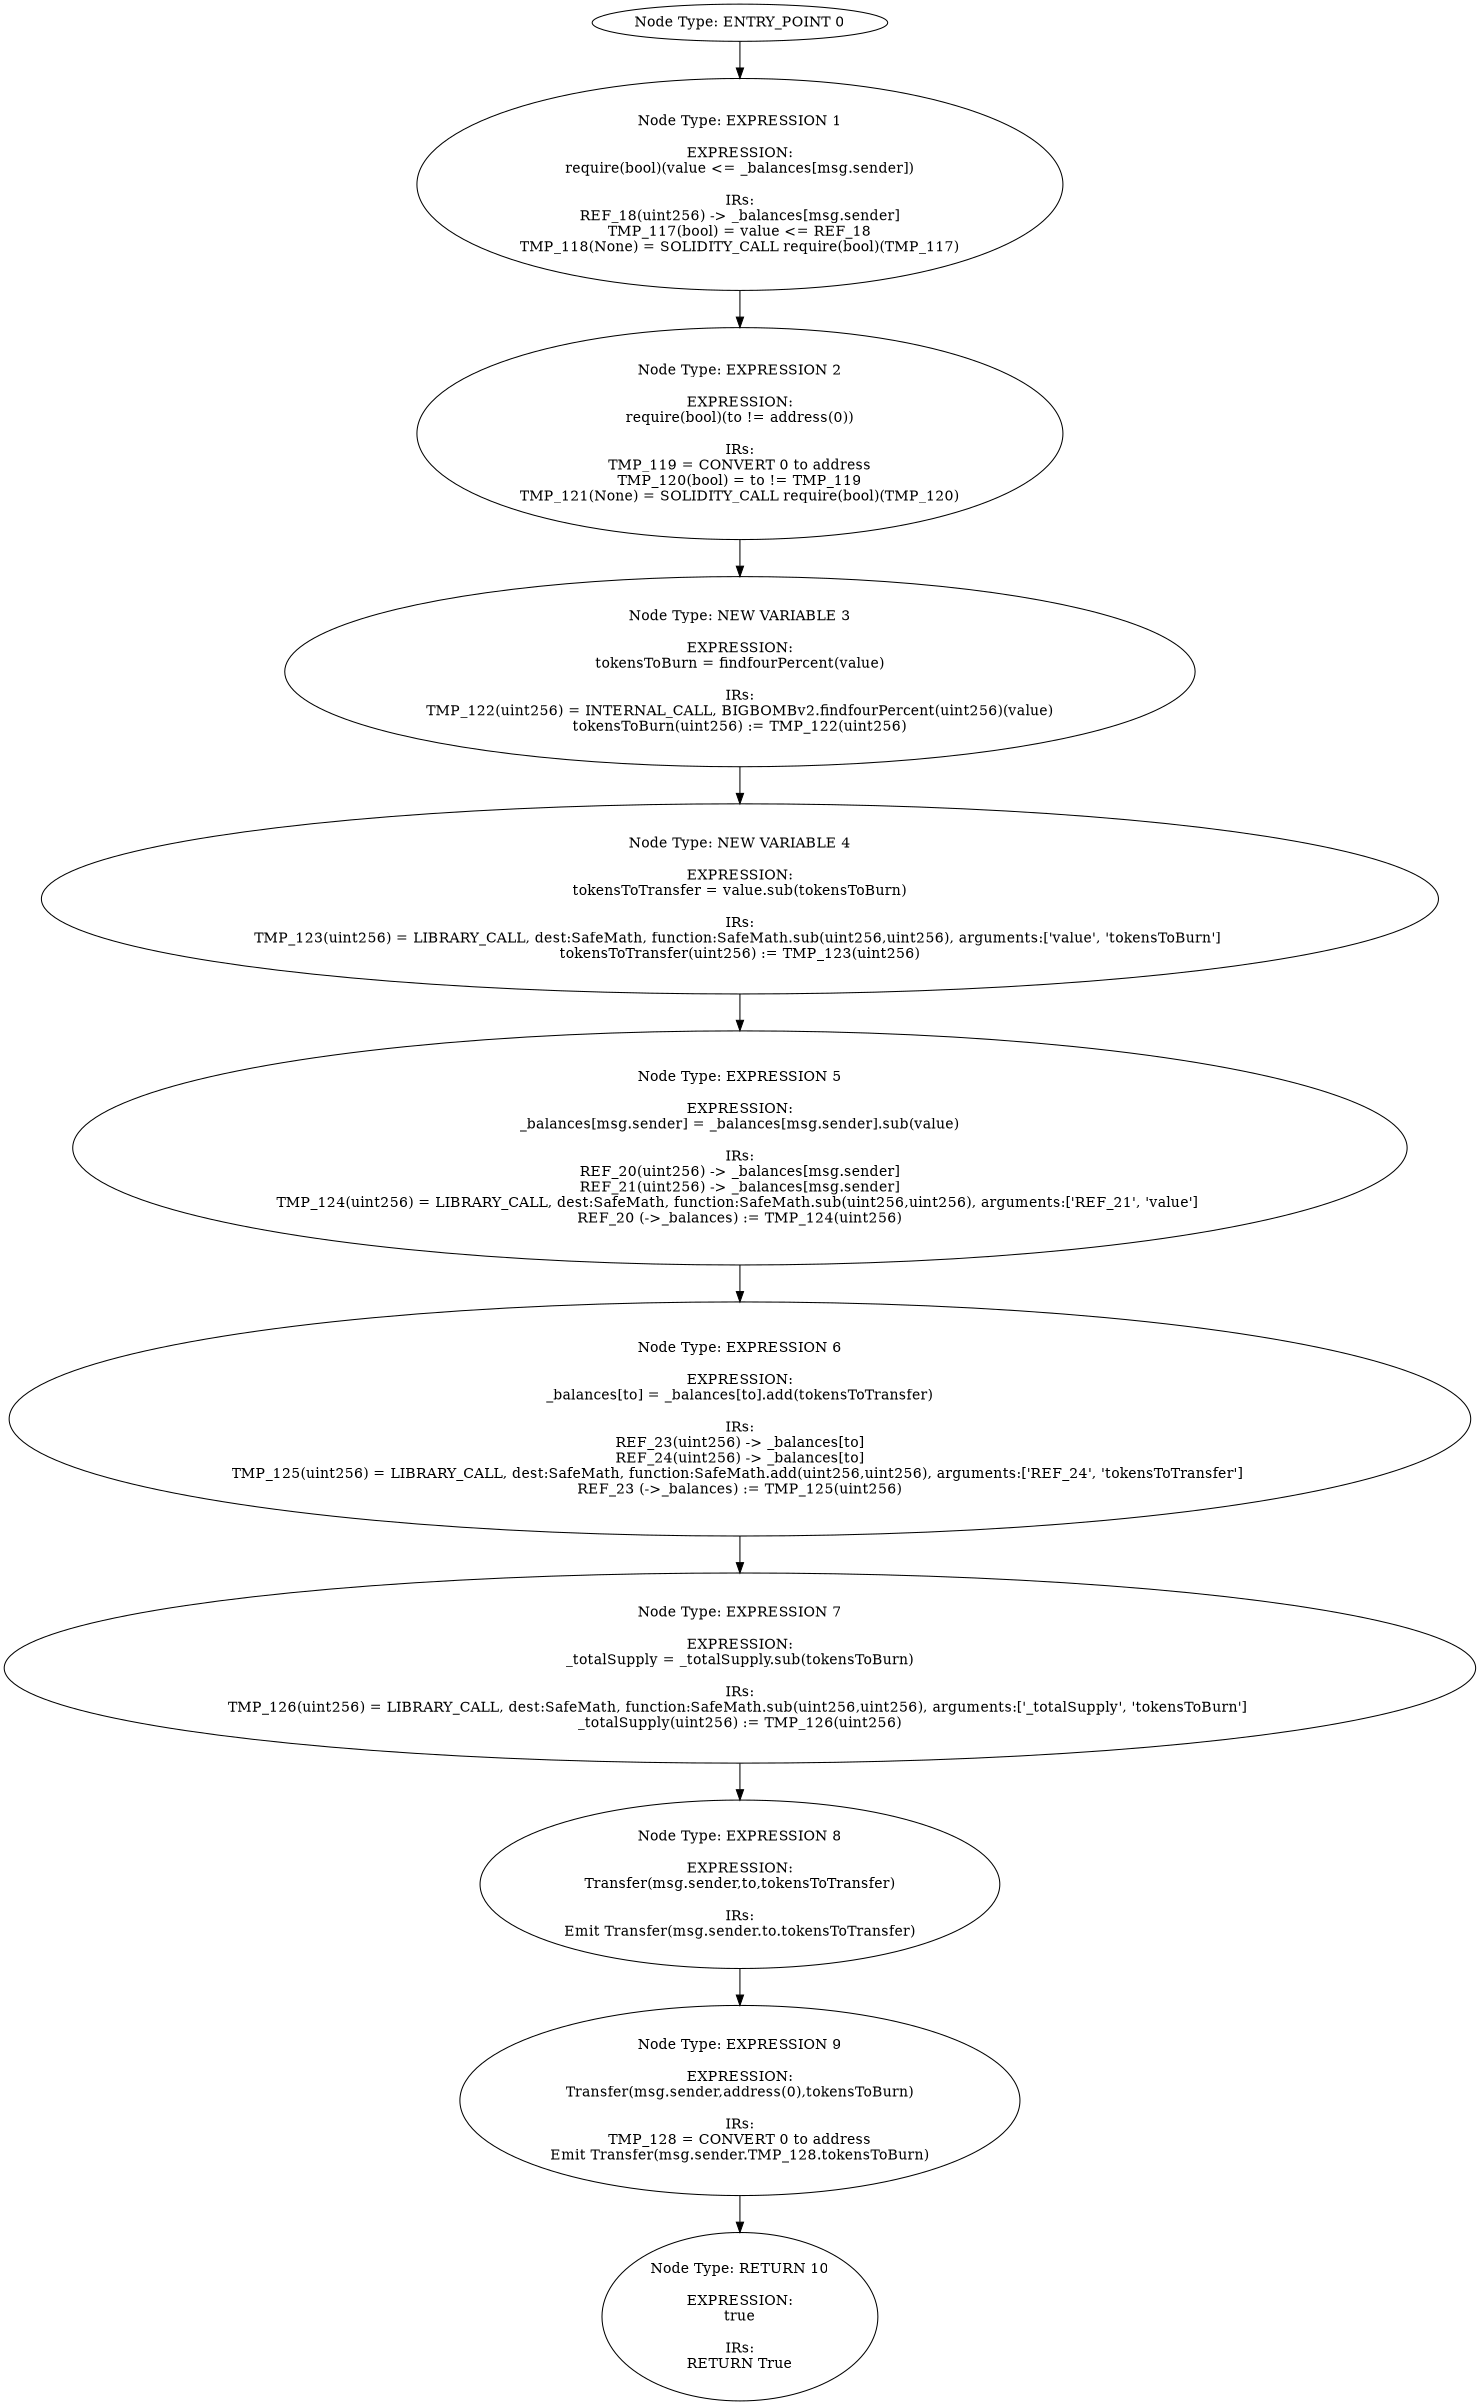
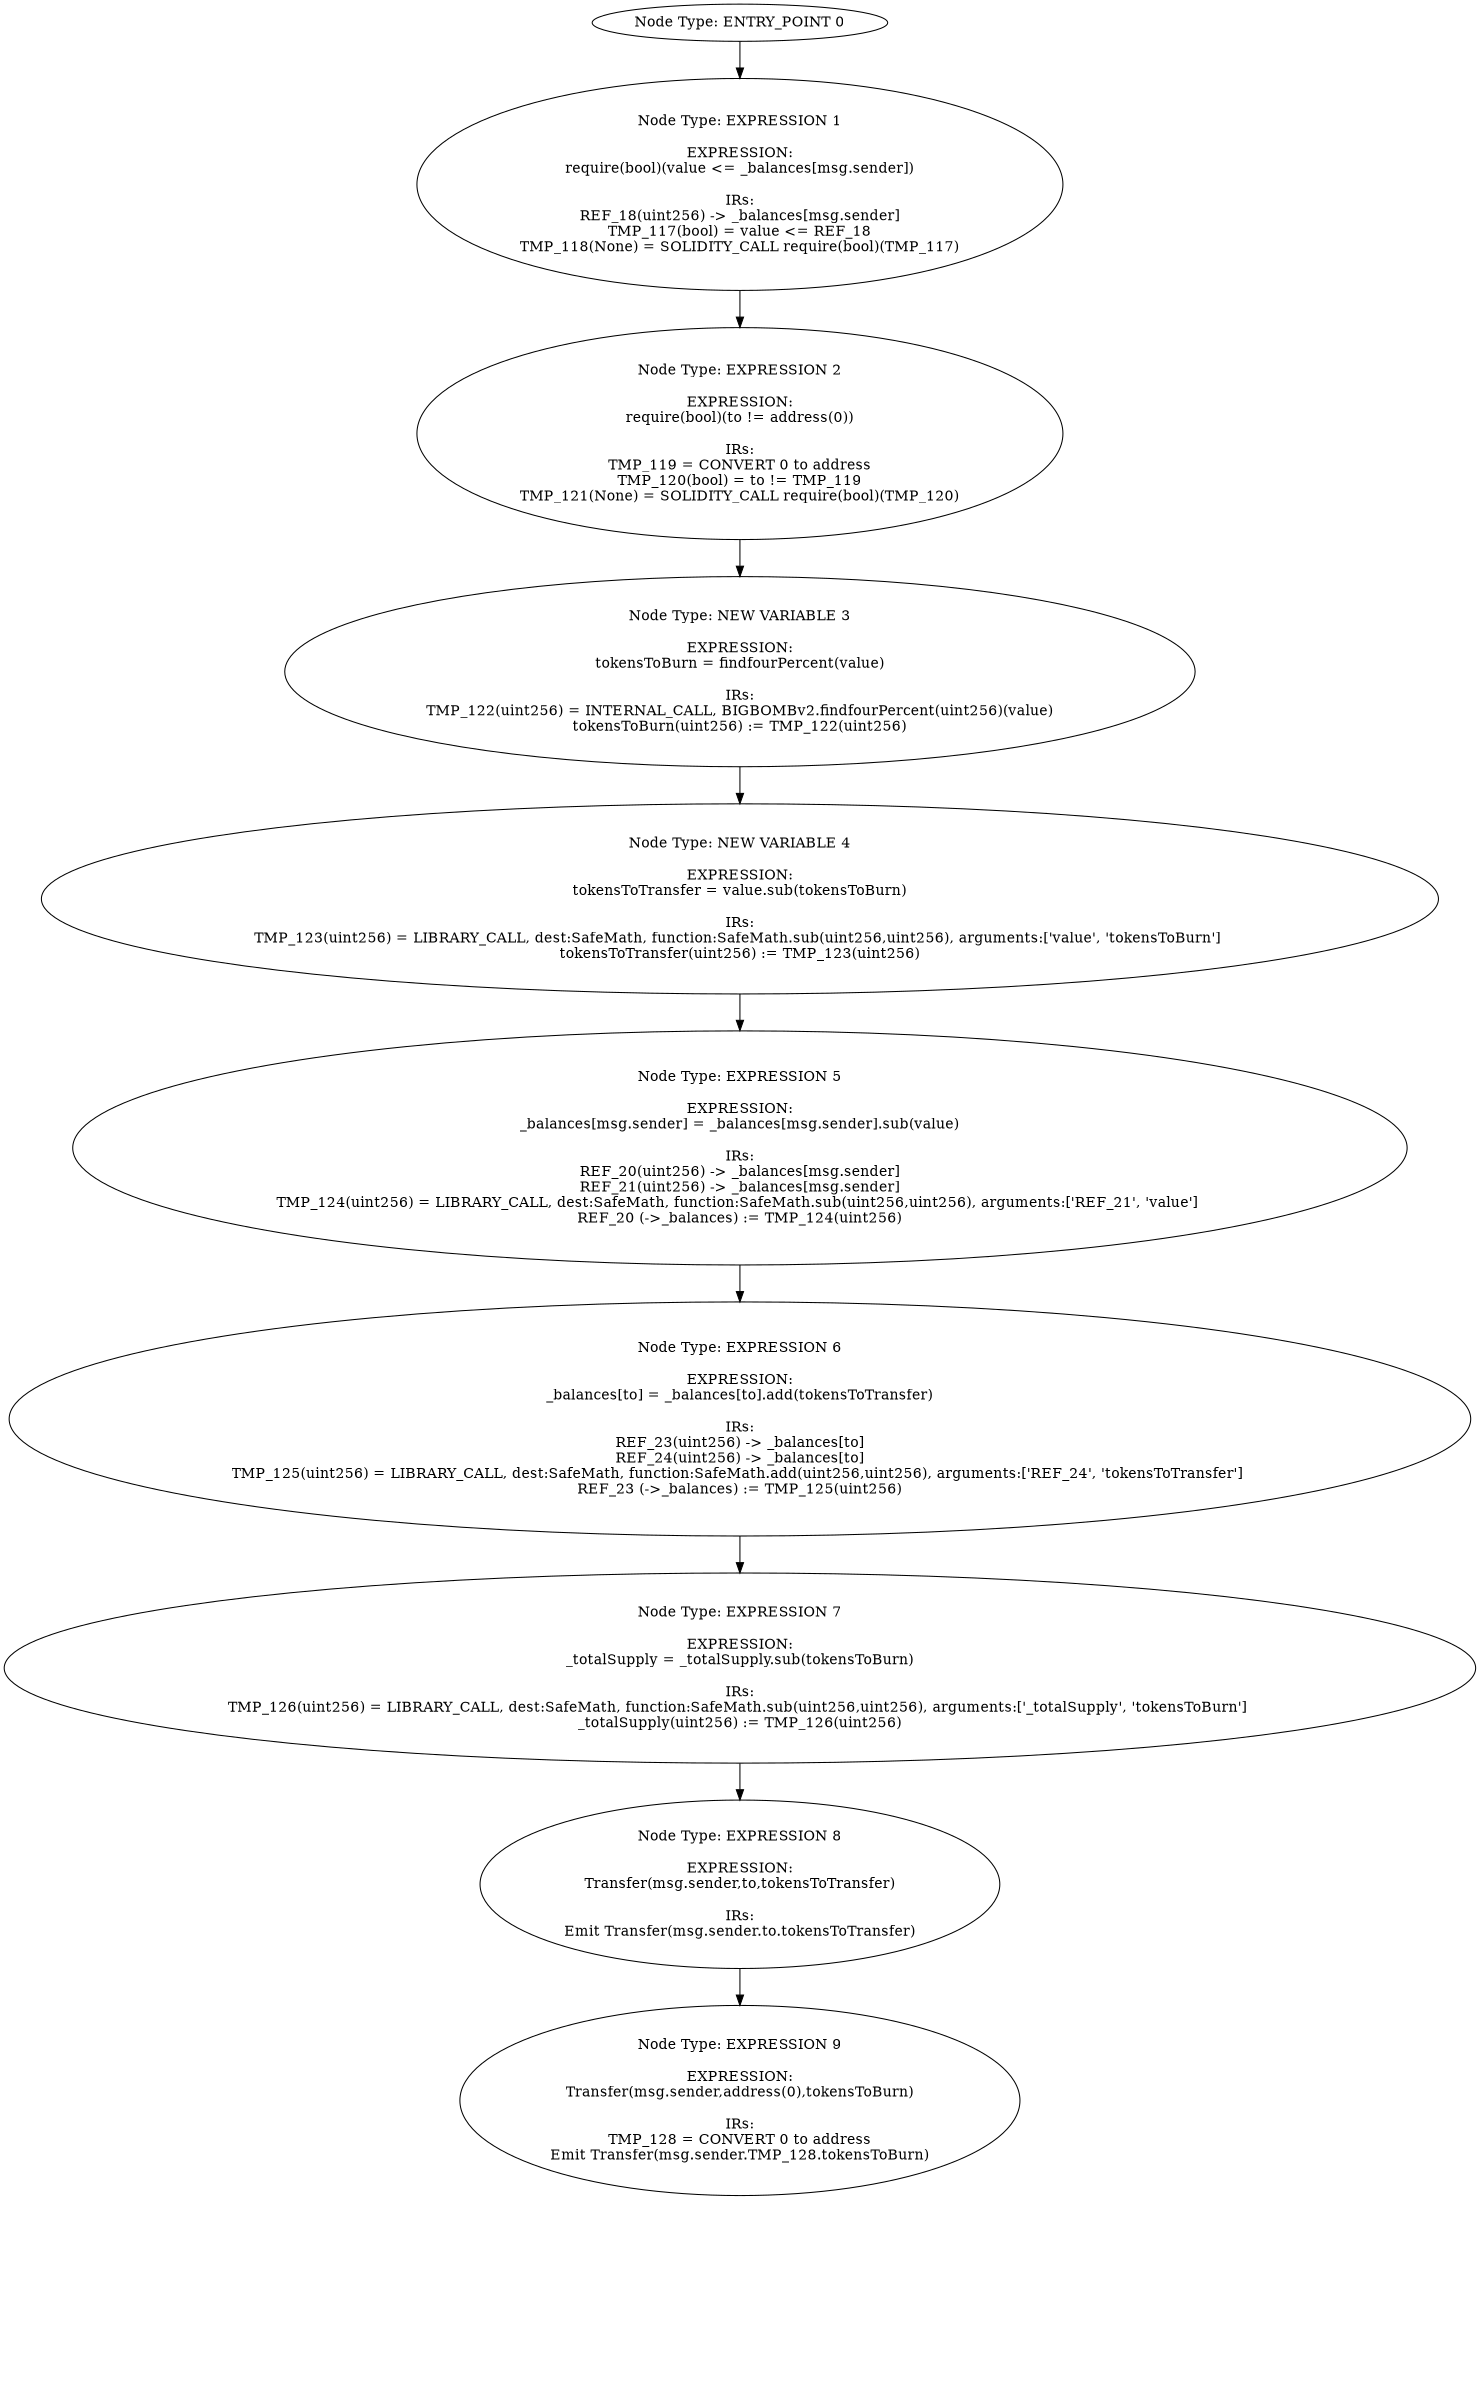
node "Node Type: RETURN 10 EXPRESSION: true IRs: RETURN True": removed
